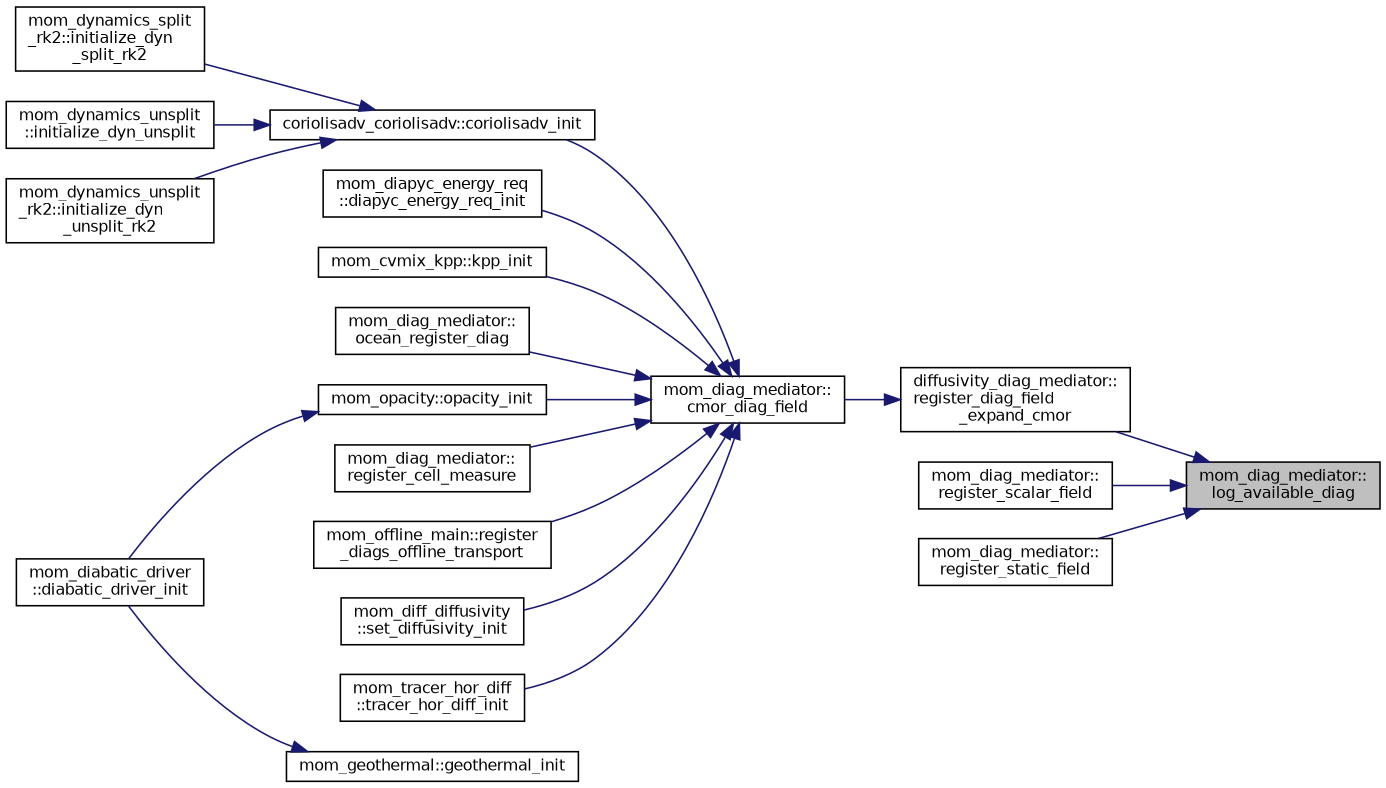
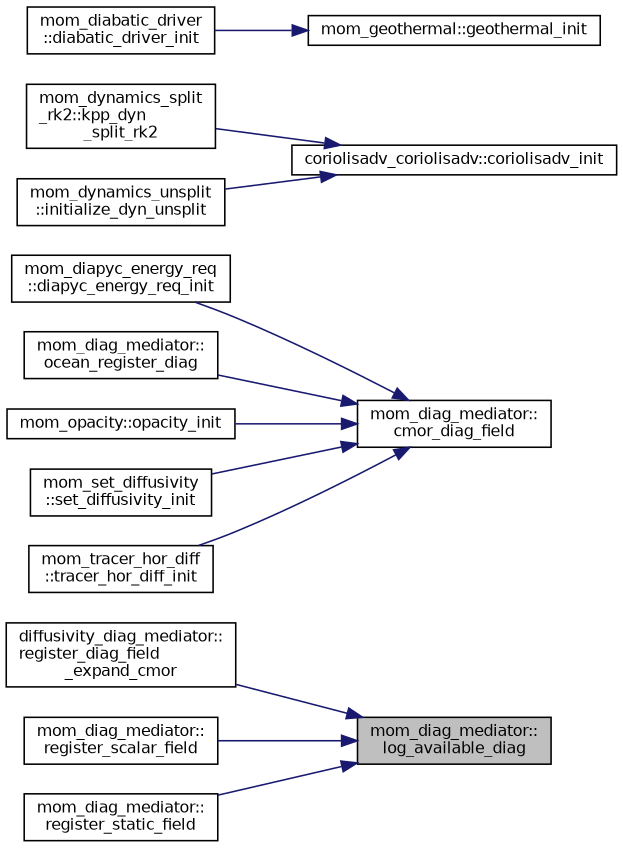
node "mom_dynamics_split _rk2::initialize_dyn _split_rk2": label "mom_dynamics_split _rk2::initialize_dyn _split_rk2" -> "mom_dynamics_split _rk2::kpp_dyn _split_rk2"
node "mom_dynamics_unsplit _rk2::initialize_dyn _unsplit_rk2": removed
edge "coriolisadv_coriolisadv::coriolisadv_init" -> "mom_diag_mediator:: cmor_diag_field": removed
node "mom_cvmix_kpp::kpp_init": removed
edge "mom_diag_mediator:: cmor_diag_field" -> "diffusivity_diag_mediator:: register_diag_field _expand_cmor": removed
node "mom_diag_mediator:: register_cell_measure": removed
edge "mom_diabatic_driver ::diabatic_driver_init" -> "mom_opacity::opacity_init": removed
node "mom_offline_main::register _diags_offline_transport": removed
node "mom_diff_diffusivity ::set_diffusivity_init": label "mom_diff_diffusivity ::set_diffusivity_init" -> "mom_set_diffusivity ::set_diffusivity_init"
